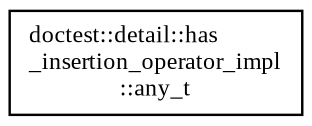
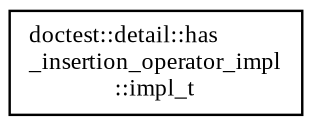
node "doctest::detail::has _insertion_operator_impl ::any_t": label "doctest::detail::has _insertion_operator_impl ::any_t" -> "doctest::detail::has _insertion_operator_impl ::impl_t"
